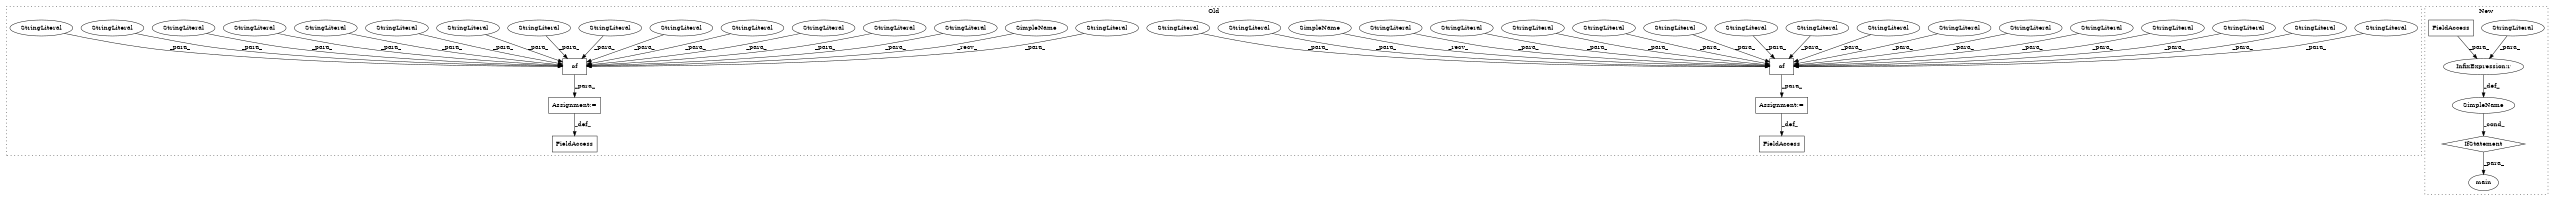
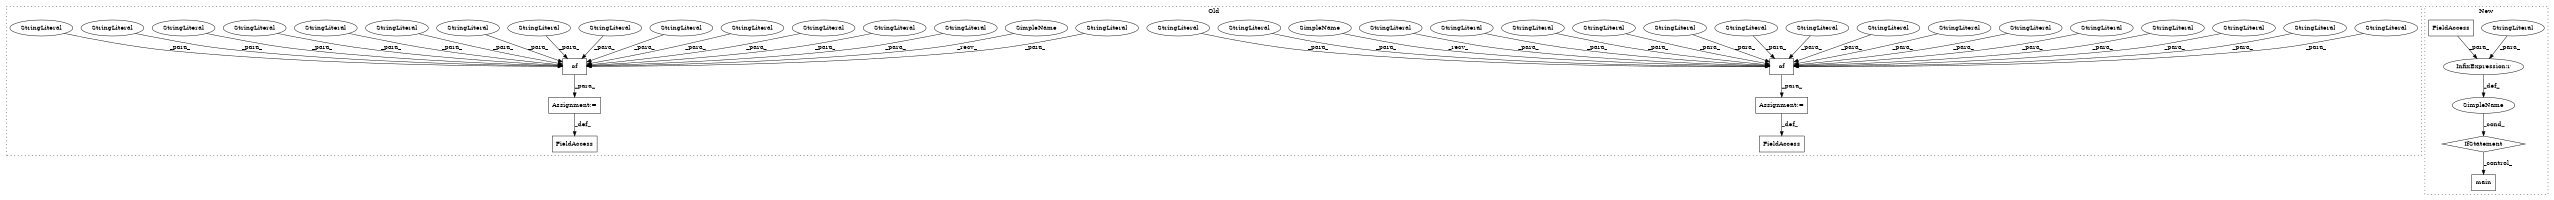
edge "IfStatement" -> "main": label "_para_" -> "_control_"
node "main": shape ellipse -> box
